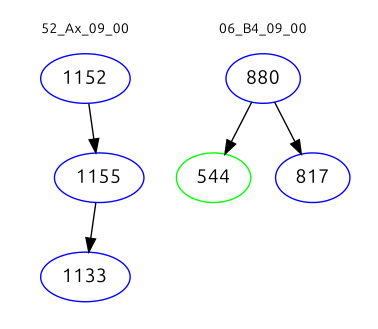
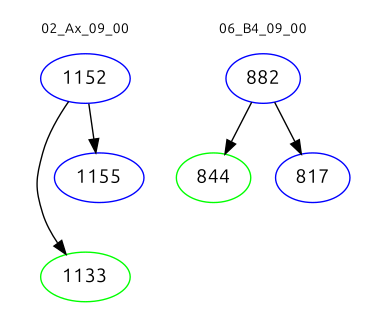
cluster "52_Ax_09_00": label "52_Ax_09_00" -> "02_Ax_09_00"
node "880": label "880" -> "882"
node "544": label "544" -> "844"
edge "1155" -> "1133": now "1152" -> "1133"
node "1133": color blue -> green
